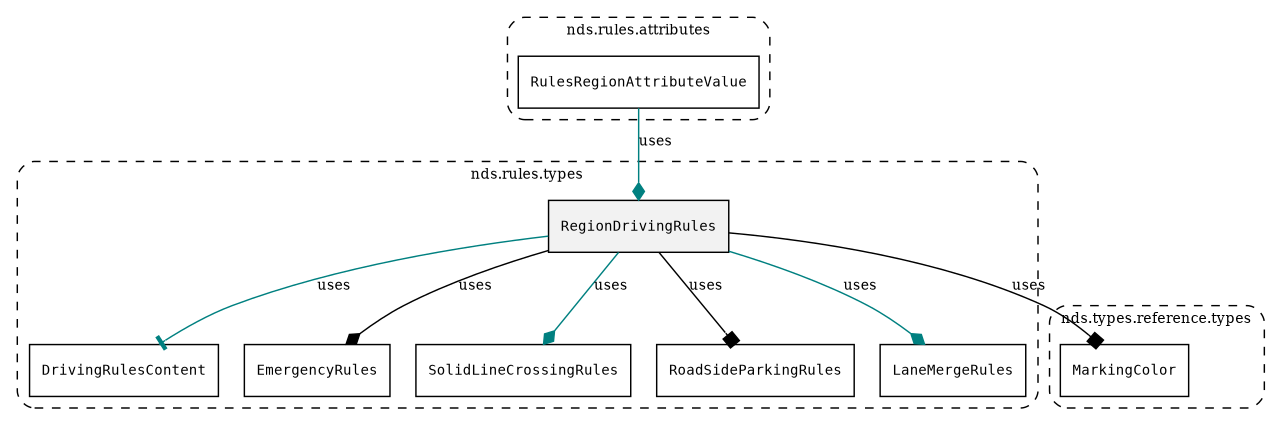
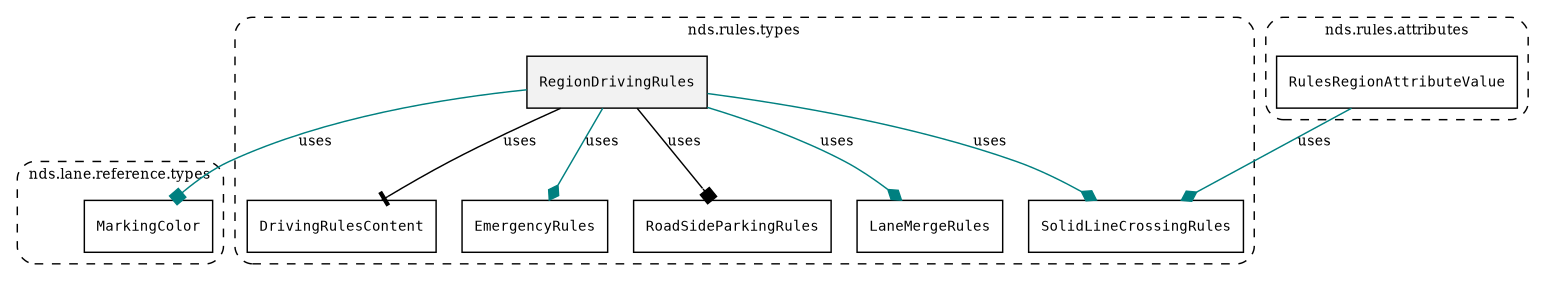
edge "RulesRegionAttributeValue" -> "RegionDrivingRules": now "RulesRegionAttributeValue" -> "SolidLineCrossingRules"
edge "RegionDrivingRules" -> "MarkingColor": color black -> teal
edge "RegionDrivingRules" -> "DrivingRulesContent": color teal -> black
edge "RegionDrivingRules" -> "EmergencyRules": color black -> teal
cluster "nds.types.reference.types": label "nds.types.reference.types" -> "nds.lane.reference.types"
